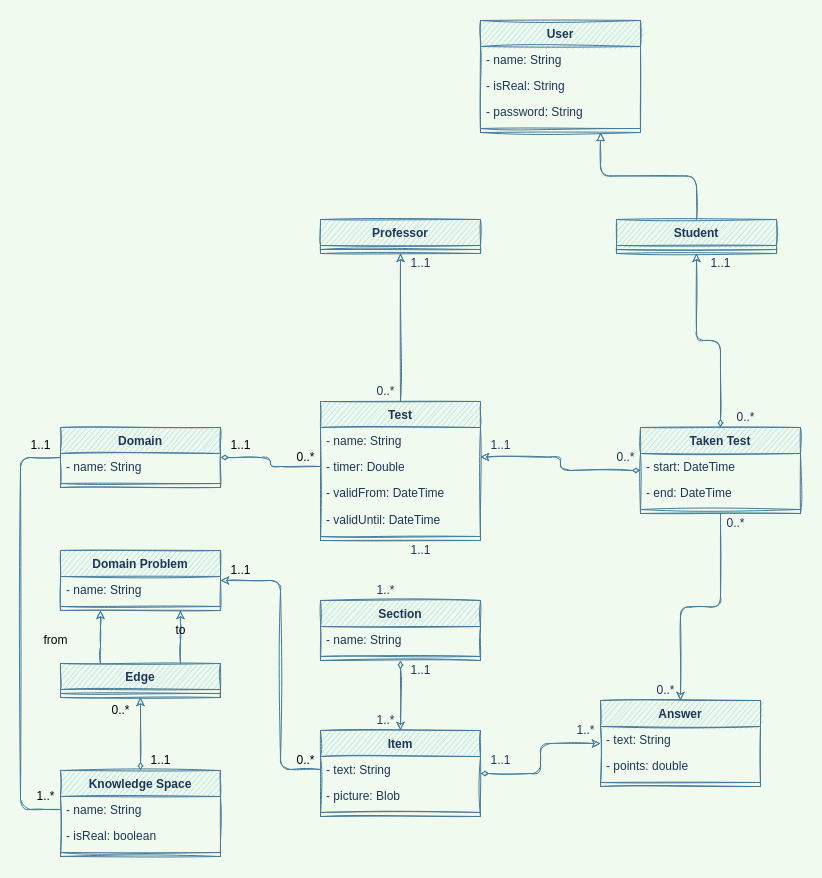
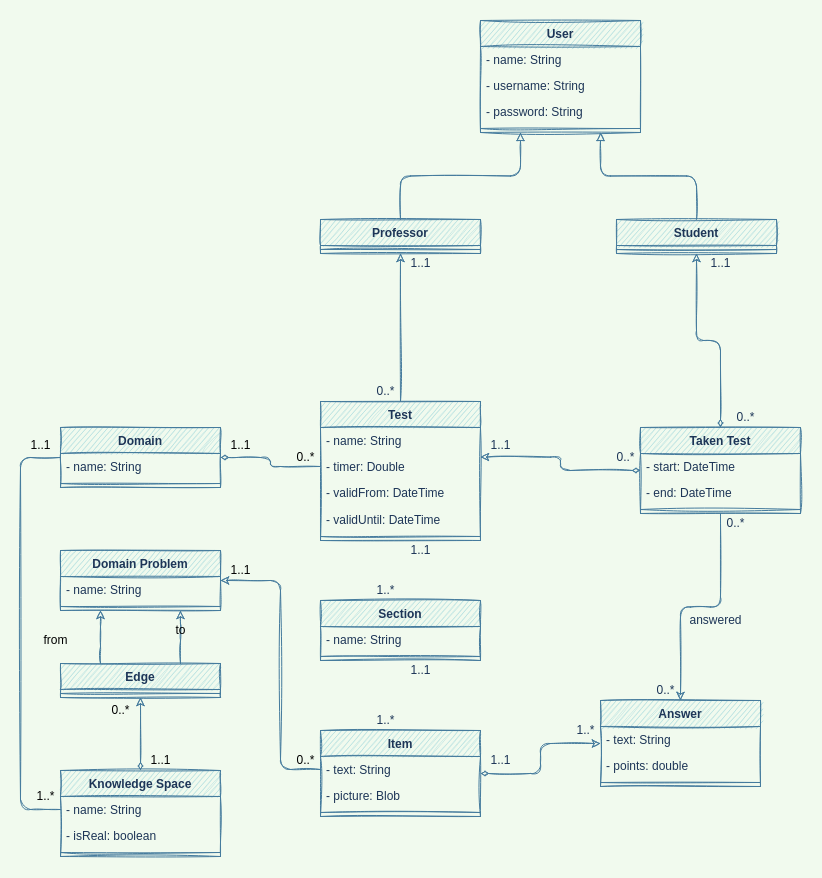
node "- isReal: String": label "- isReal: String" -> "- username: String"
edge "Professor" -> "User": added
node "answered": added
edge "Section" -- "Item": removed
